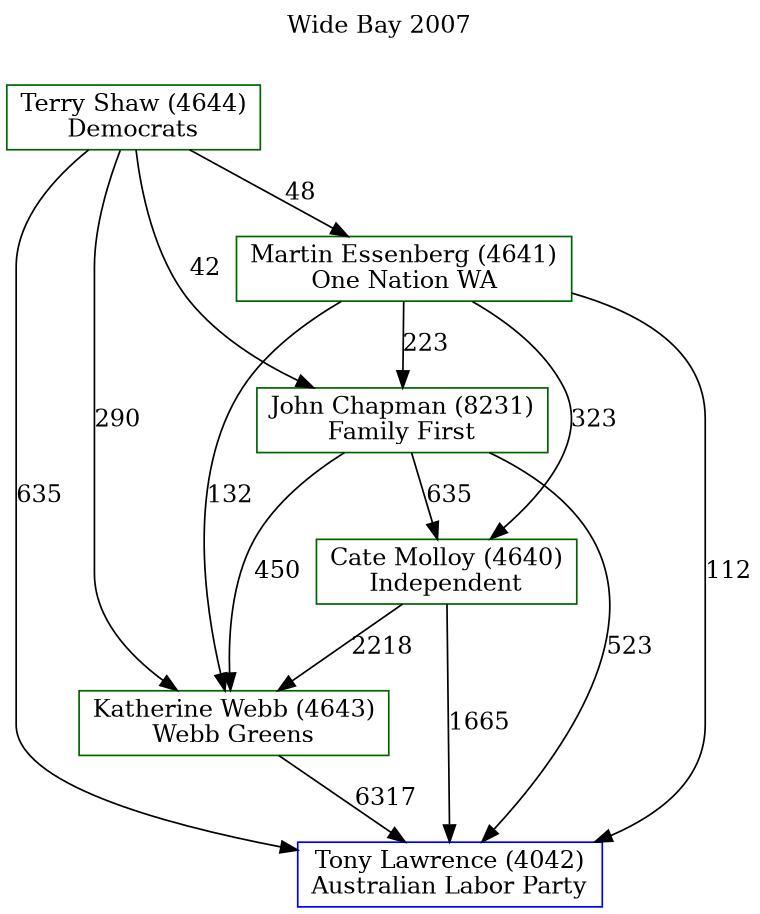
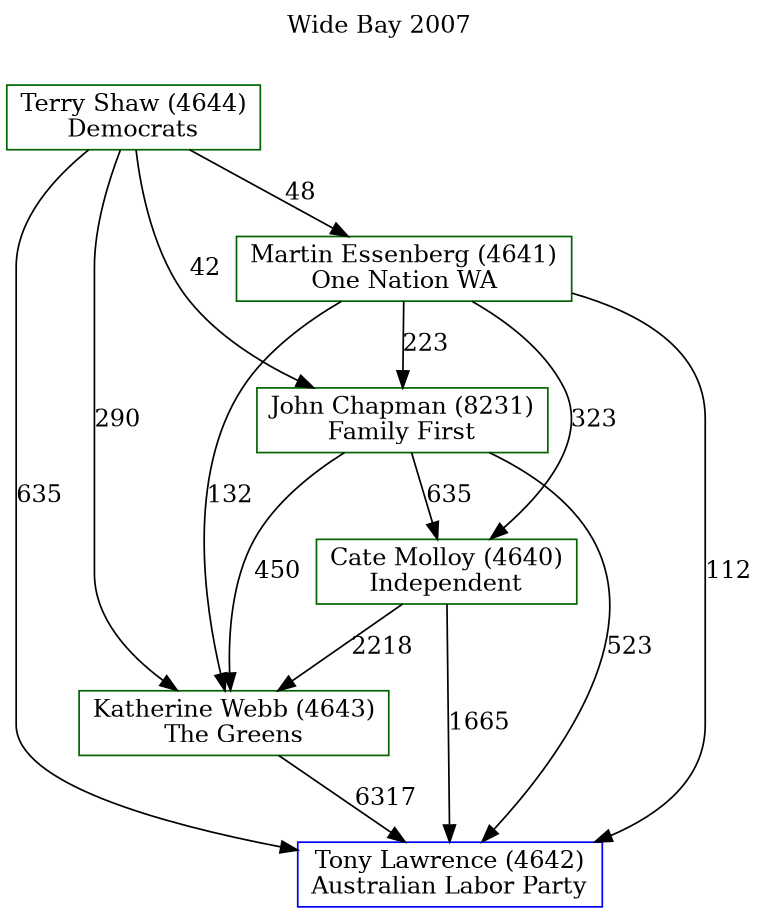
node "Katherine Webb (4643) Webb Greens": label "Katherine Webb (4643) Webb Greens" -> "Katherine Webb (4643) The Greens"
node "Tony Lawrence (4042) Australian Labor Party": label "Tony Lawrence (4042) Australian Labor Party" -> "Tony Lawrence (4642) Australian Labor Party"
